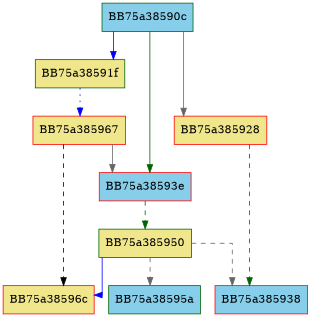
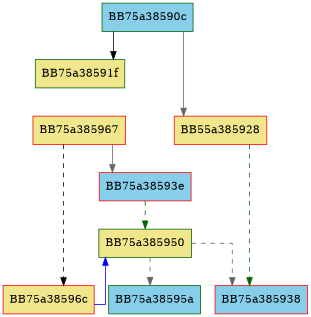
edge "BB75a38590c" -> "BB75a38591f": color blue -> black
edge "BB75a38591f" -> "BB75a385967": removed
edge "BB75a38590c" -> "BB75a38593e": removed
node "BB75a385928": label "BB75a385928" -> "BB55a385928"
edge "BB75a385950" -> "BB75a38596c": reversed
